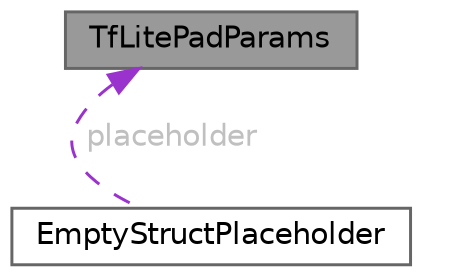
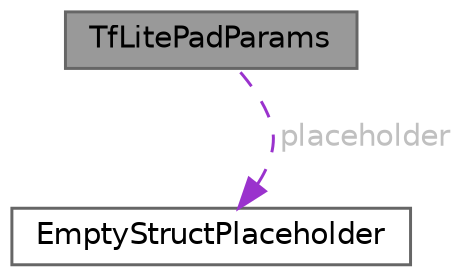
edge "EmptyStructPlaceholder" -> "TfLitePadParams": reversed
